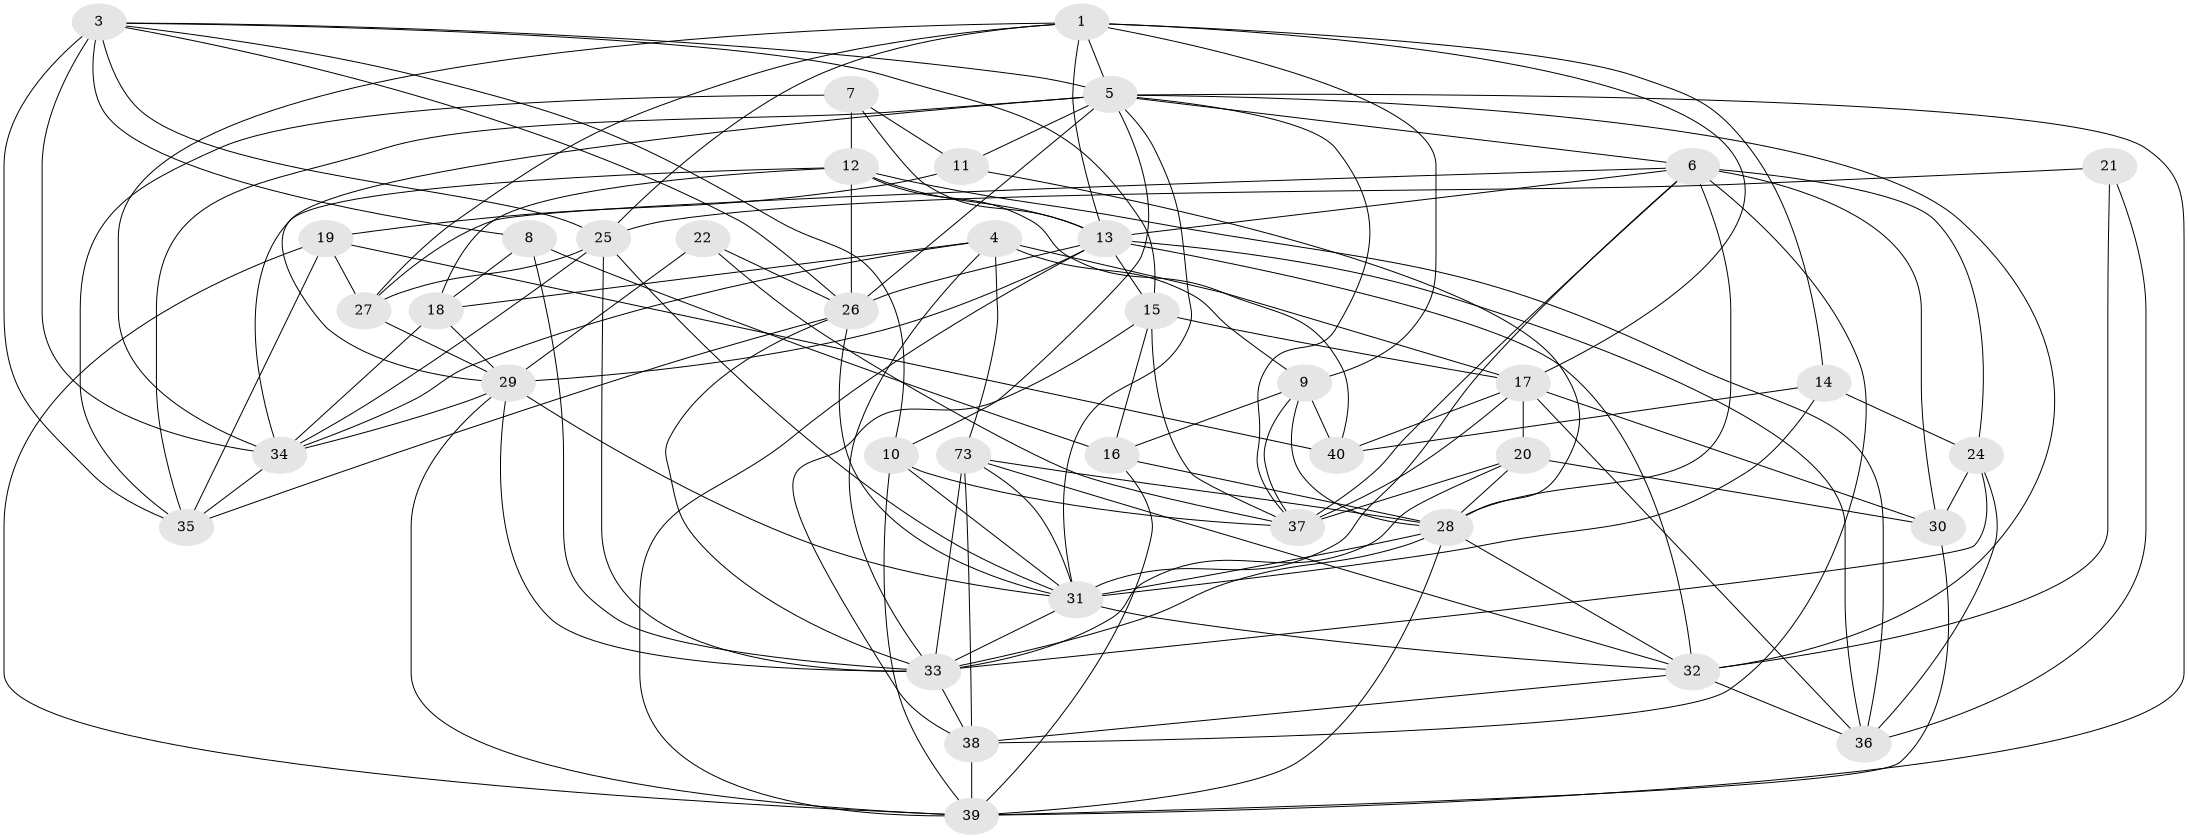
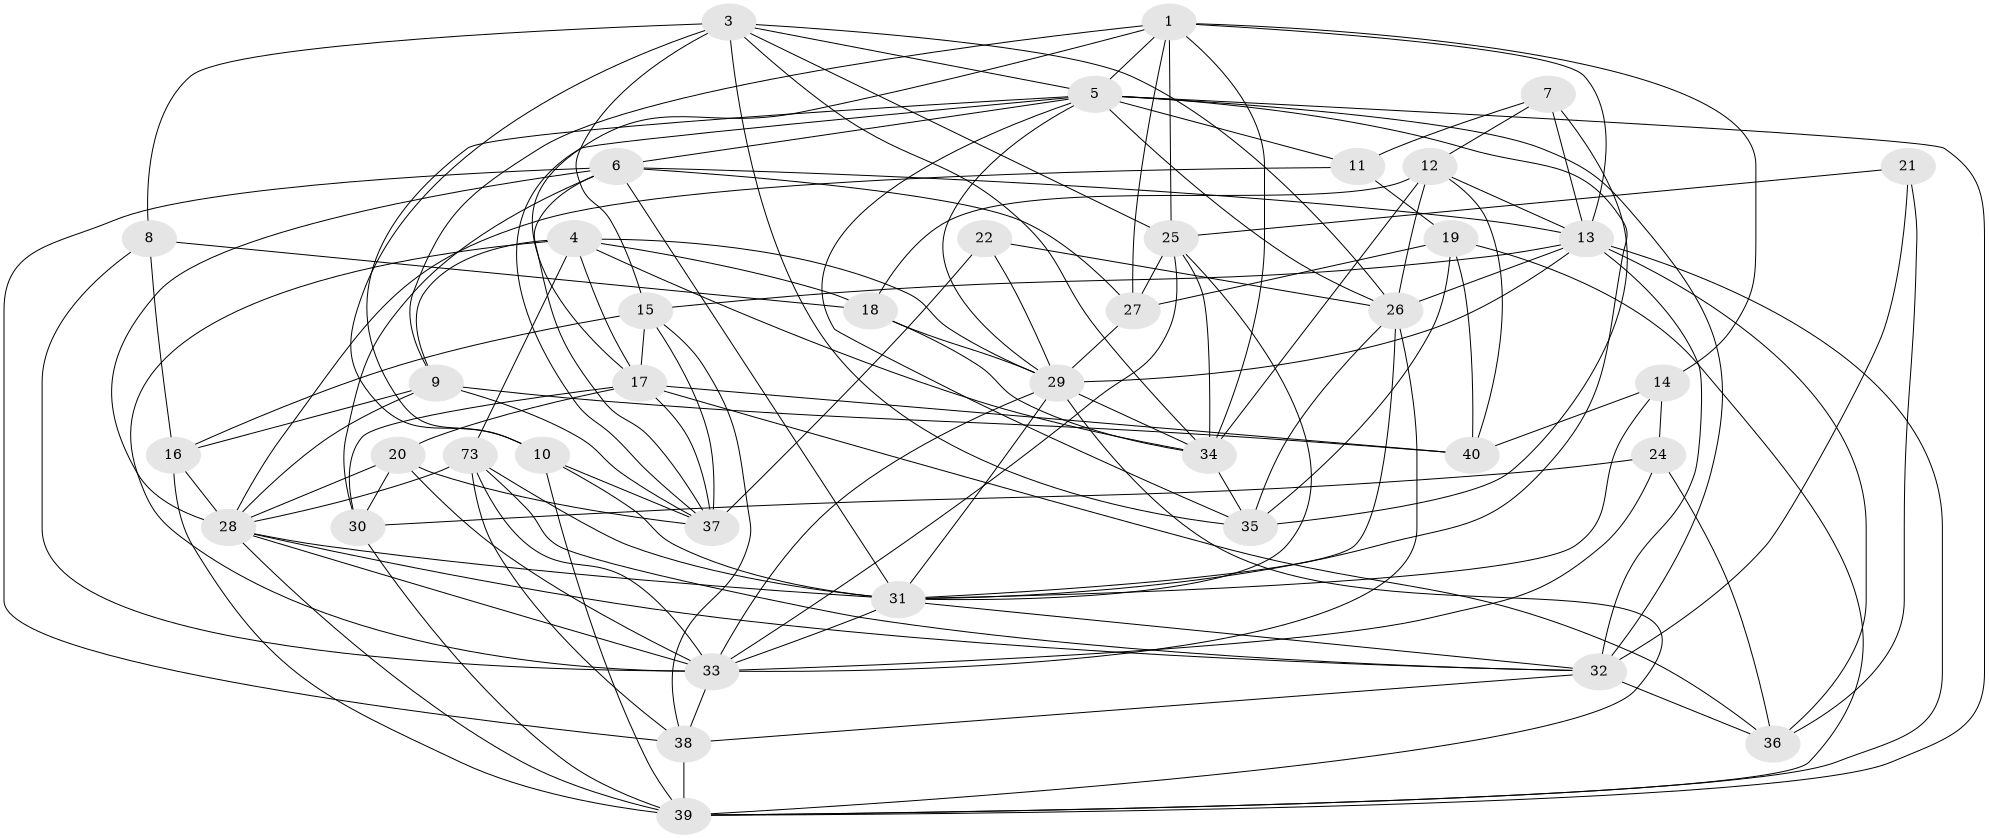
edge "6" -- "24": removed
edge "4" -- "29": added
edge "12" -- "36": removed
